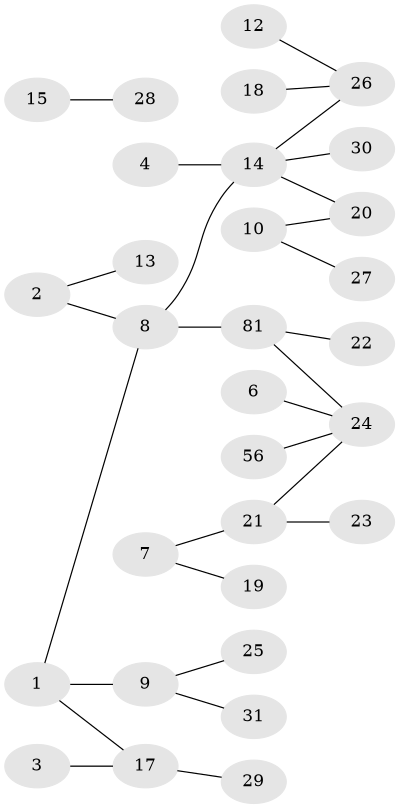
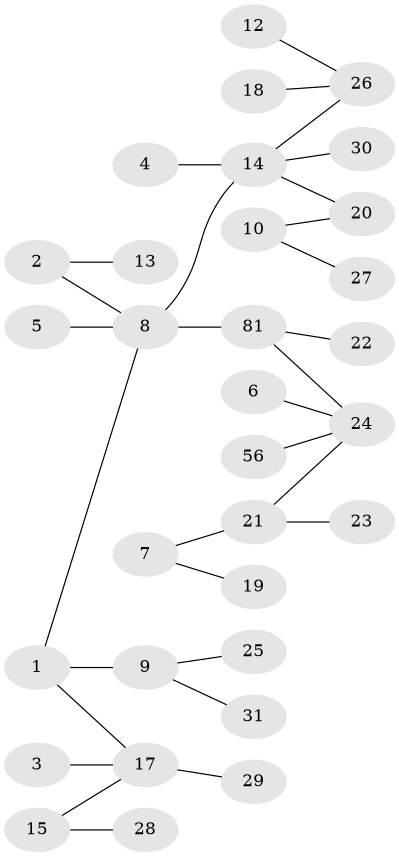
node "5": added
edge "17" -- "15": added
